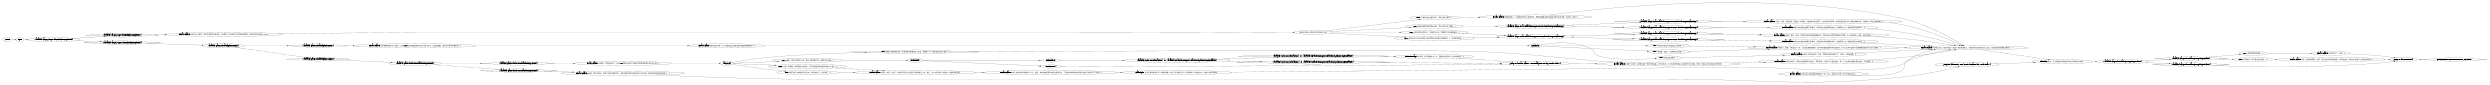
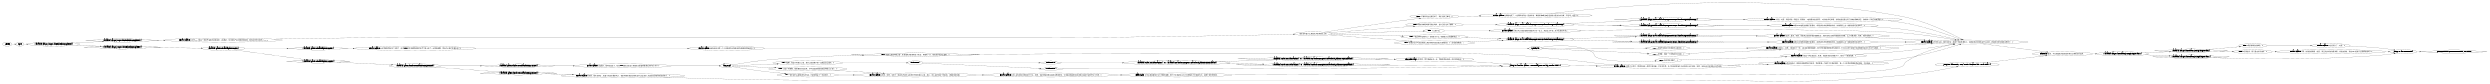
node "You: 什么也不说。": added
